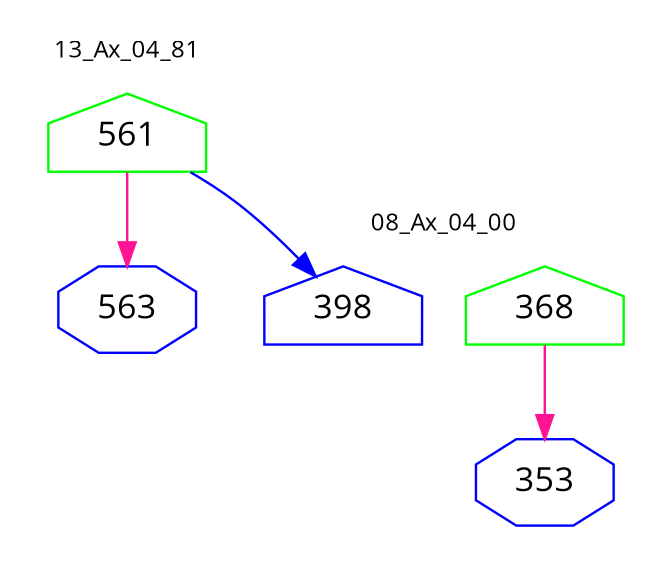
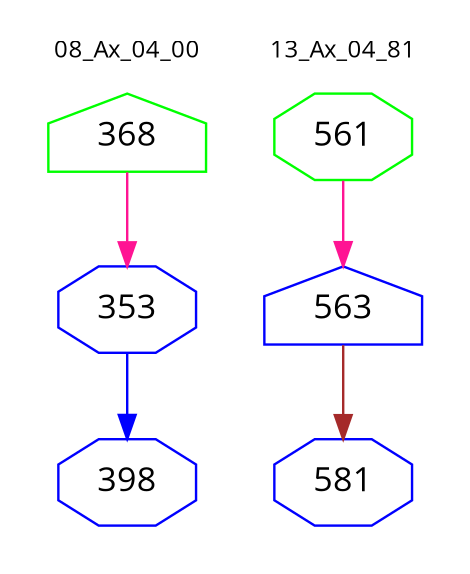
node "561": shape house -> octagon
edge "561" -> "398": now "353" -> "398"
node "563": shape octagon -> house
node "398": shape house -> octagon
node "581": added
